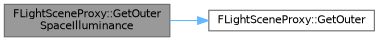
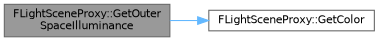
node "FLightSceneProxy::GetOuter": label "FLightSceneProxy::GetOuter" -> "FLightSceneProxy::GetColor"
